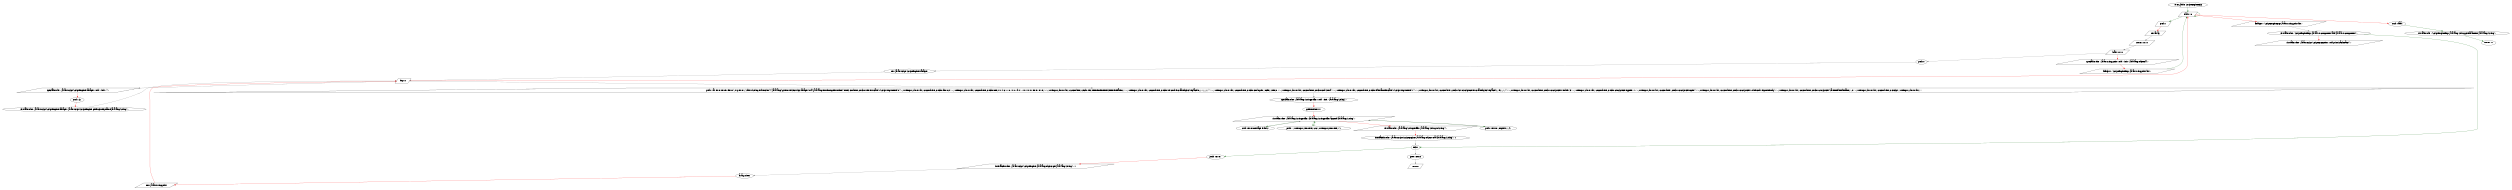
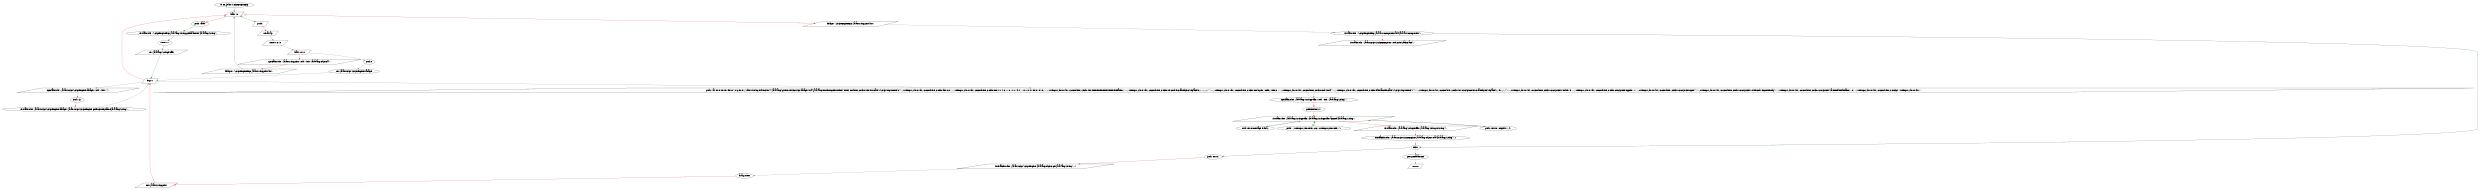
node "new java.lang.StringBuffer": added
node "goto return": label "goto return" -> "goto getParameter"
